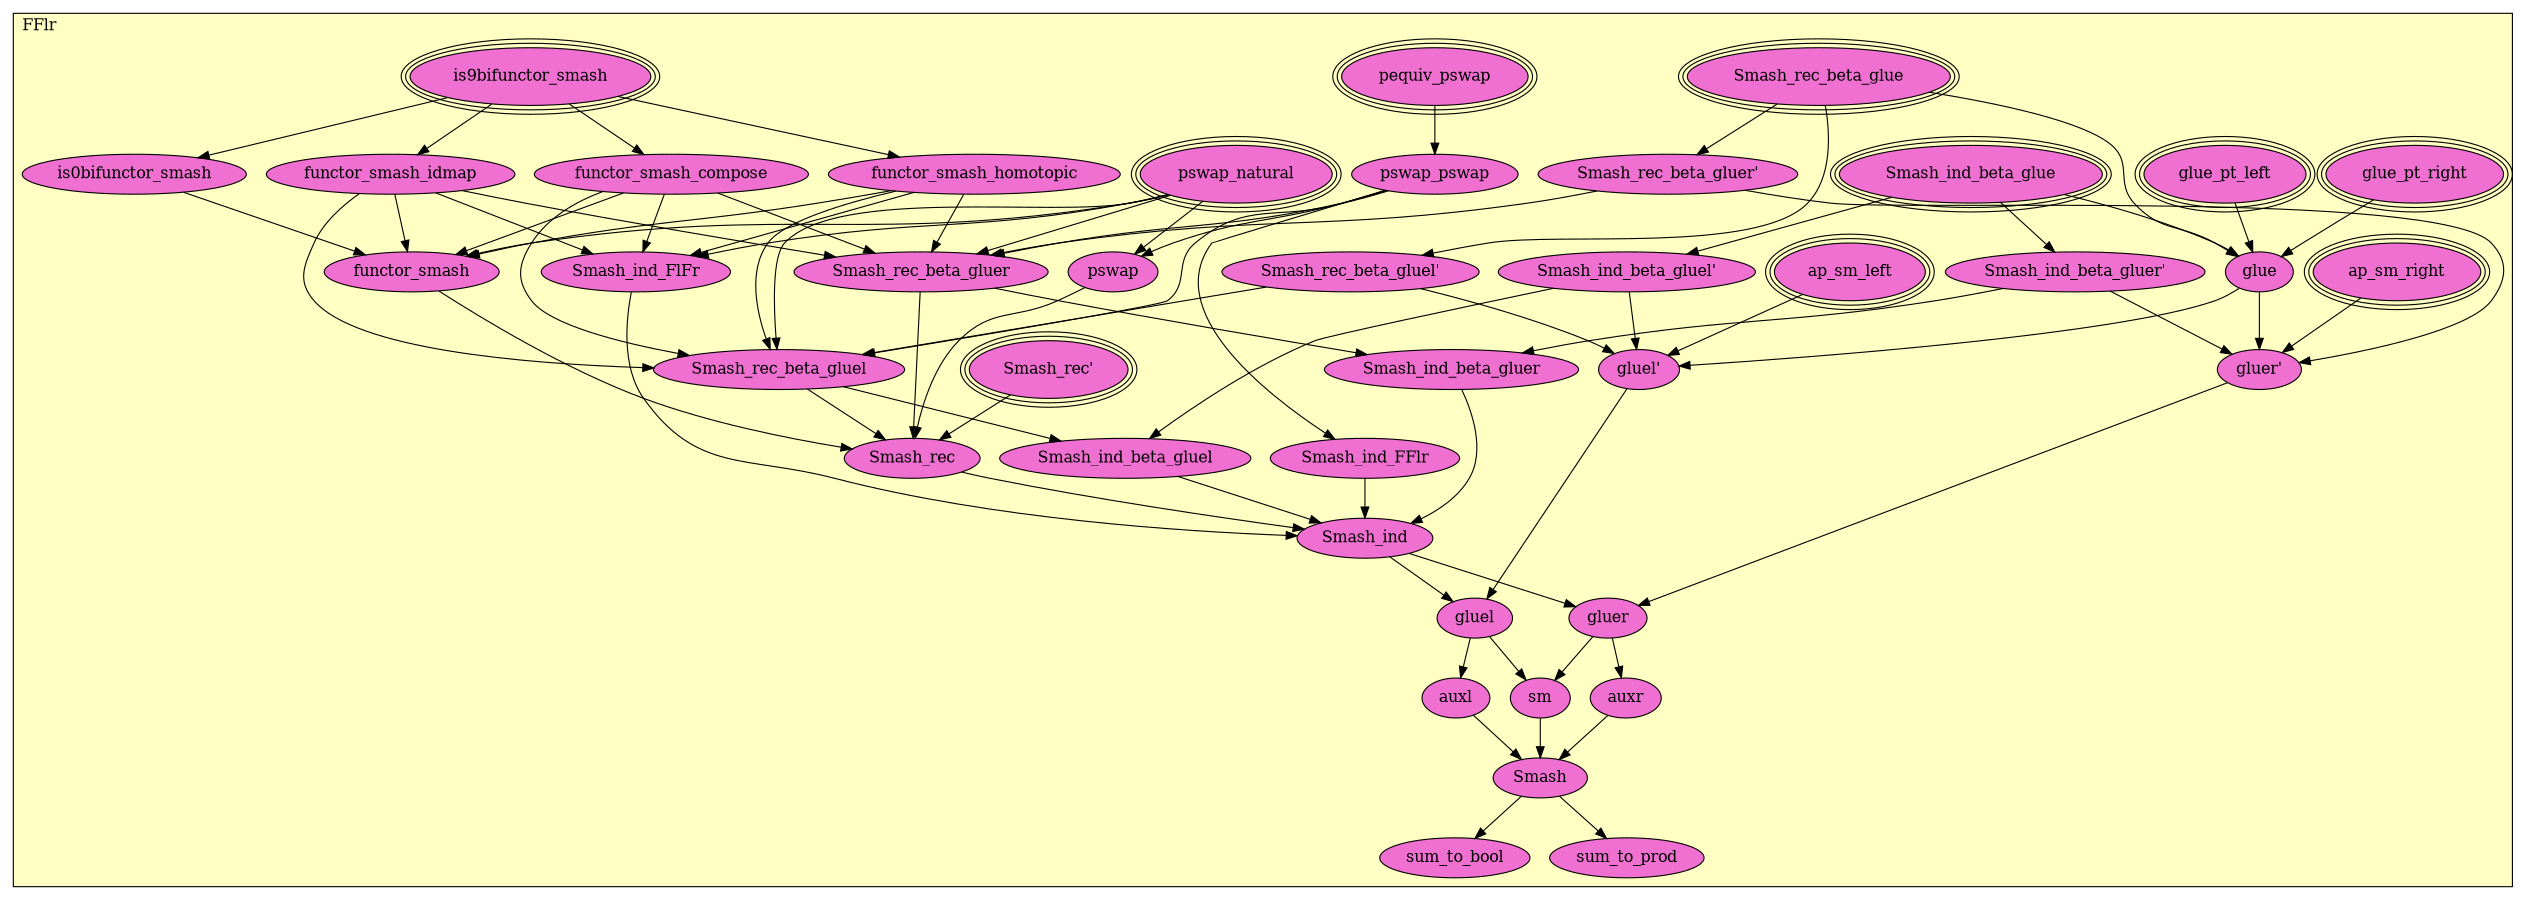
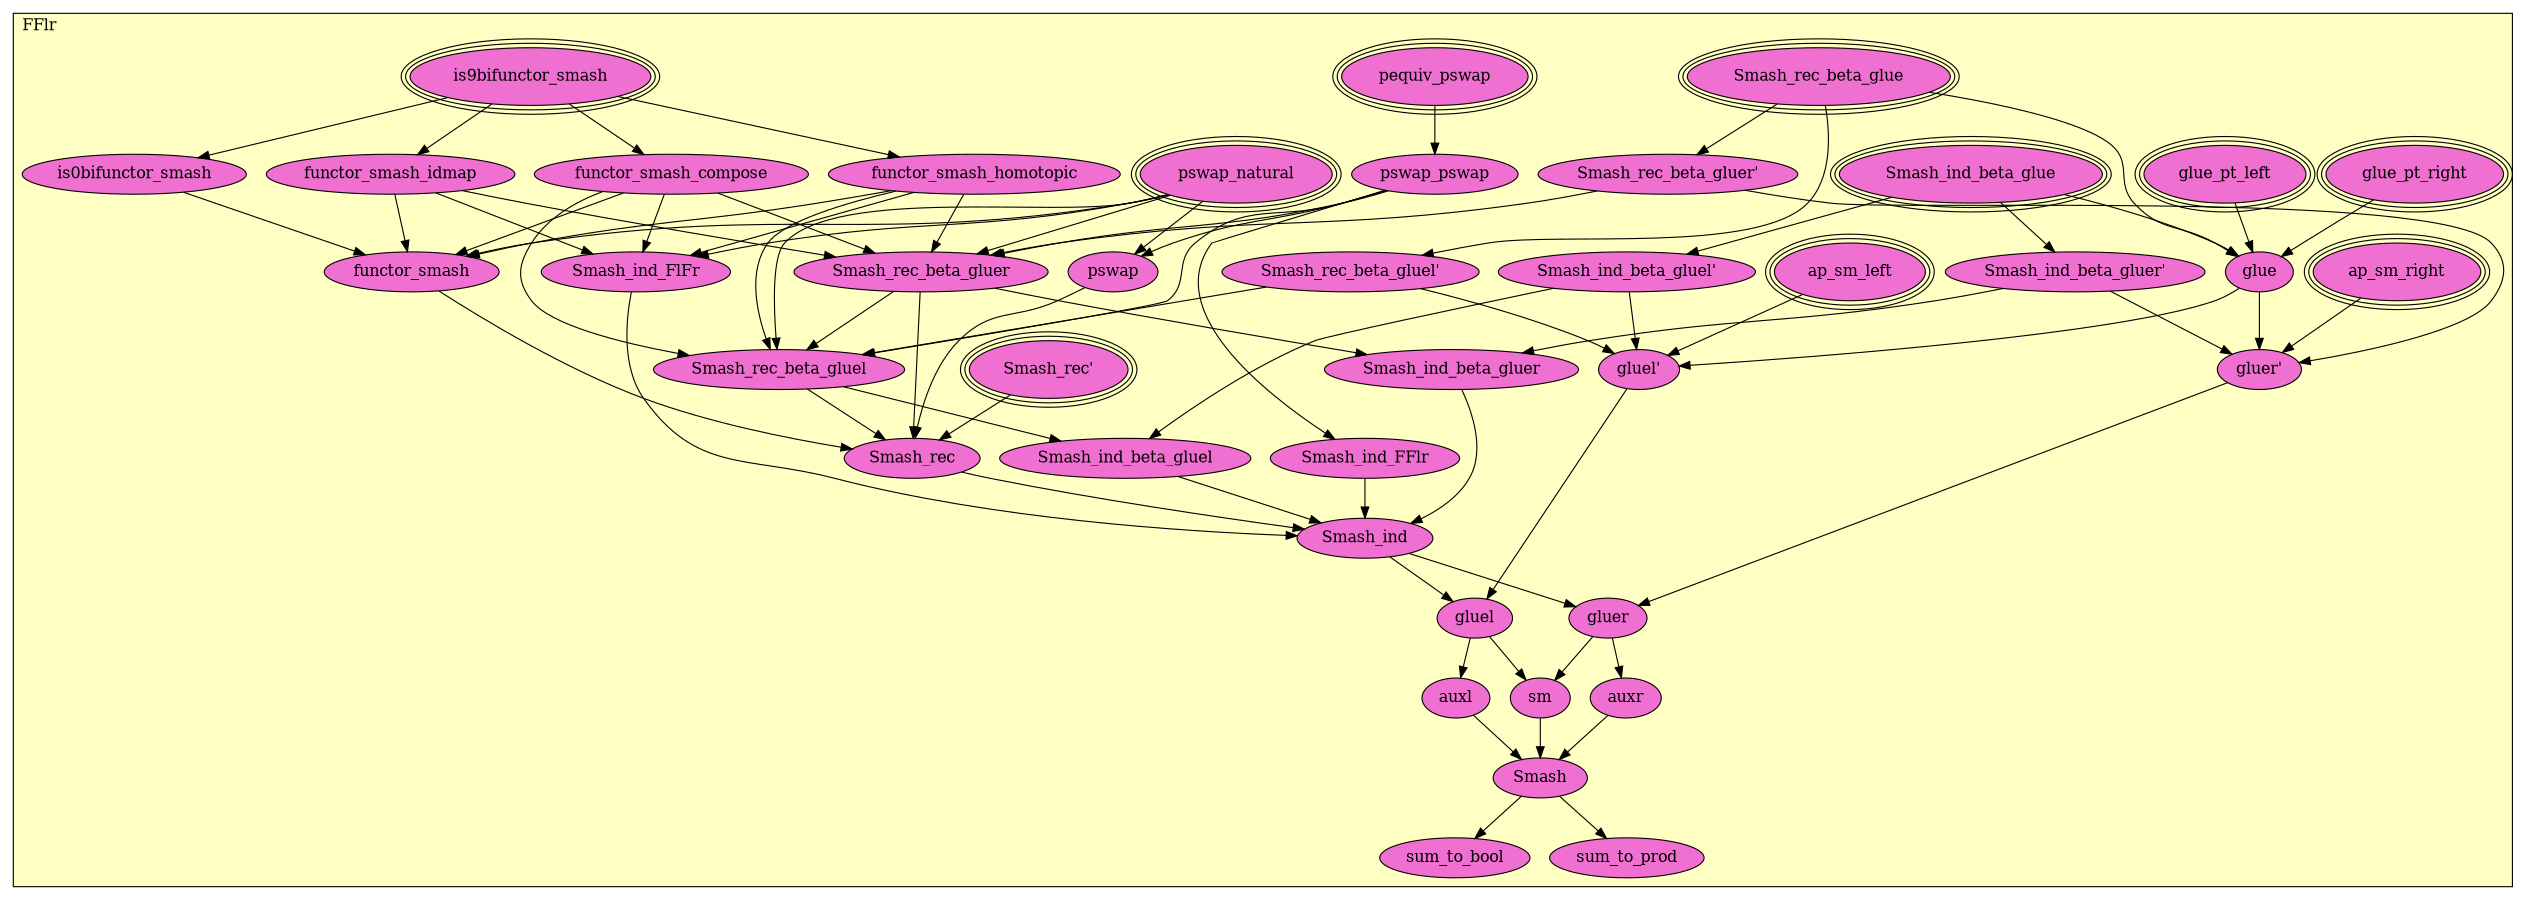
edge "functor_smash_idmap" -> "Smash_rec_beta_gluel": now "Smash_rec_beta_gluer" -> "Smash_rec_beta_gluel"
